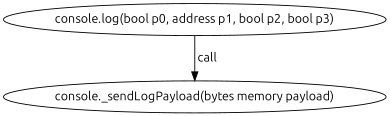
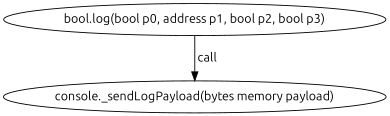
node "console.log(bool p0, address p1, bool p2, bool p3)": label "console.log(bool p0, address p1, bool p2, bool p3)" -> "bool.log(bool p0, address p1, bool p2, bool p3)"
